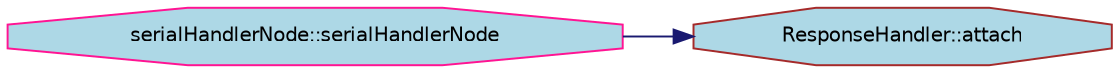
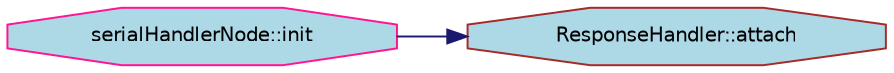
node "serialHandlerNode::serialHandlerNode": label "serialHandlerNode::serialHandlerNode" -> "serialHandlerNode::init"
